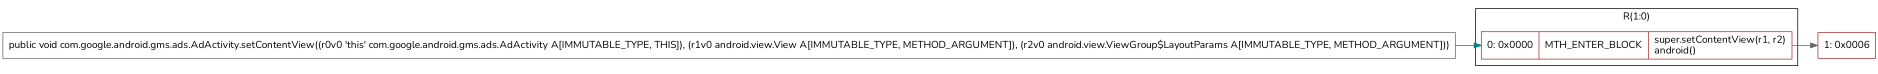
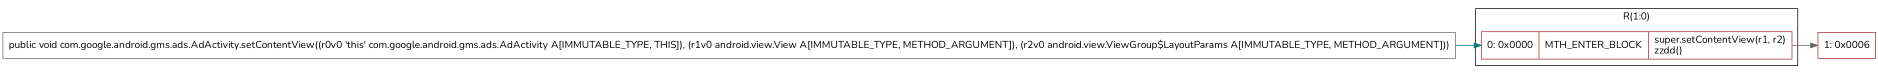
node "0: 0x0000": text "android()" -> "zzdd()"
